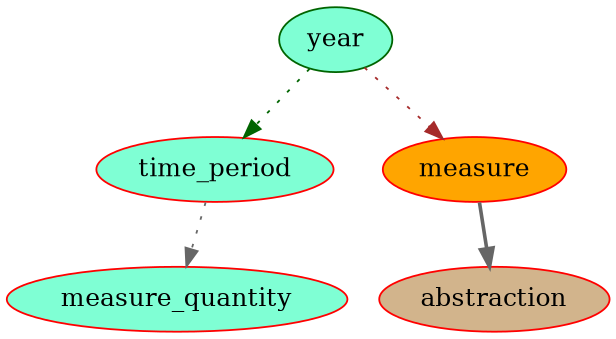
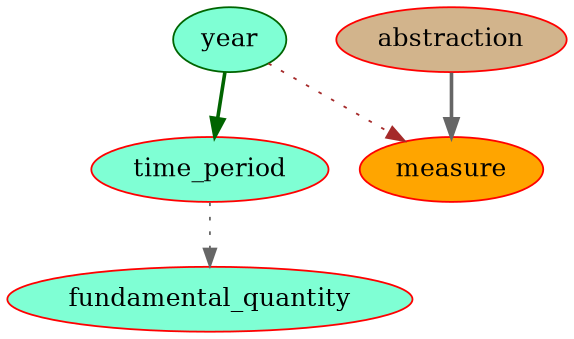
edge "year" -> "time_period": style dotted -> bold
edge "measure" -> "abstraction": reversed
node "measure_quantity": label "measure_quantity" -> "fundamental_quantity"
